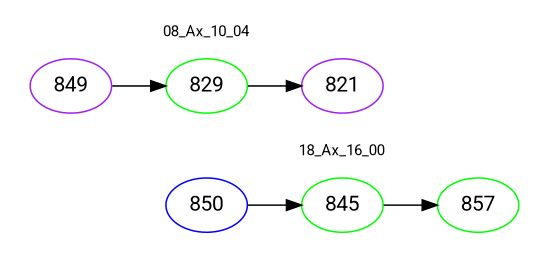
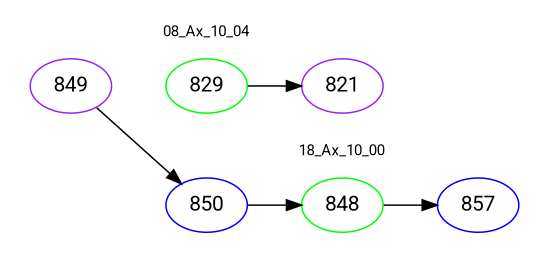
edge "849" -> "829": now "849" -> "850"
cluster "18_Ax_16_00": label "18_Ax_16_00" -> "18_Ax_10_00"
node "845": label "845" -> "848"
node "857": color green -> blue
